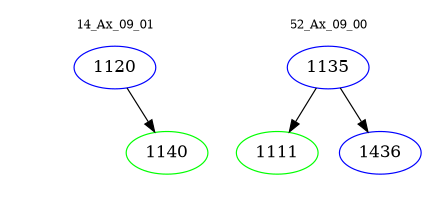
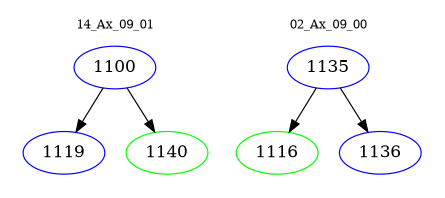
cluster "52_Ax_09_00": label "52_Ax_09_00" -> "02_Ax_09_00"
node "1120": label "1120" -> "1100"
node "1119": added
node "1111": label "1111" -> "1116"
node "1436": label "1436" -> "1136"
